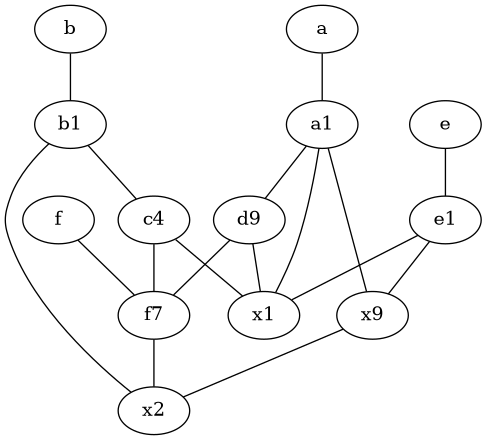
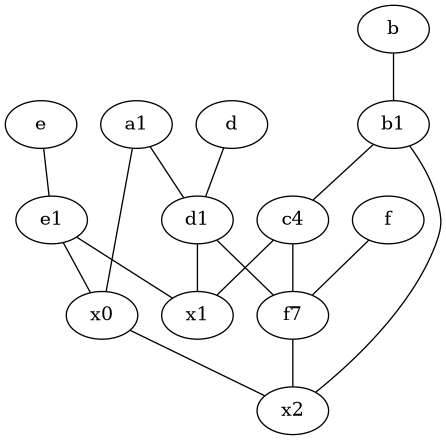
node "a": removed
node "d": added
node "d9": label "d9" -> "d1"
edge "a1" -- "x1": removed
node "x9": label "x9" -> "x0"
